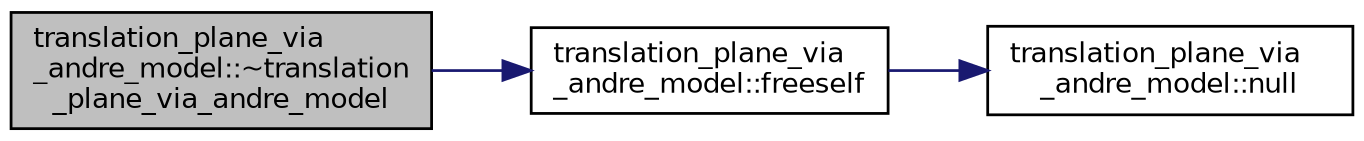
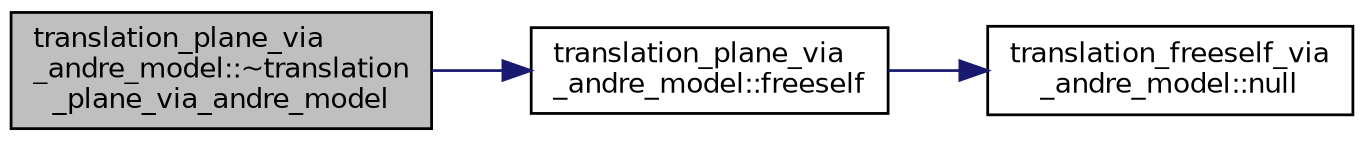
node "translation_plane_via _andre_model::null": label "translation_plane_via _andre_model::null" -> "translation_freeself_via _andre_model::null"
